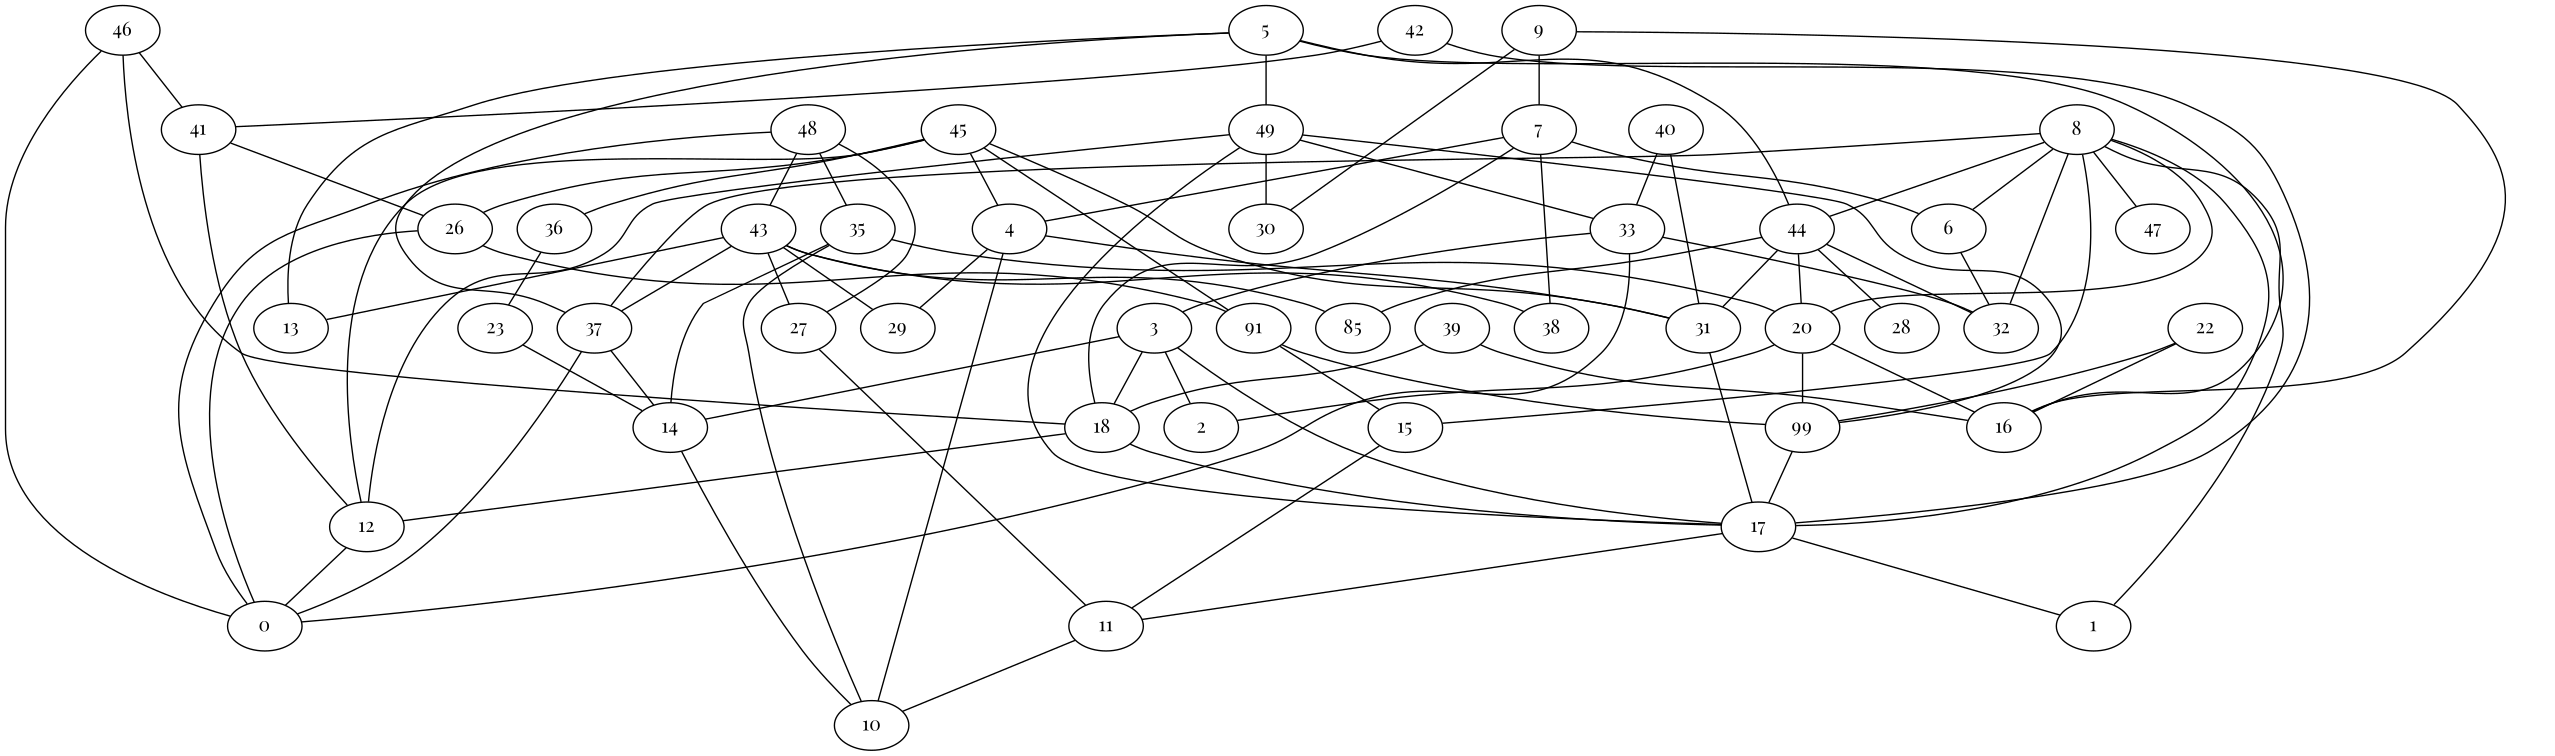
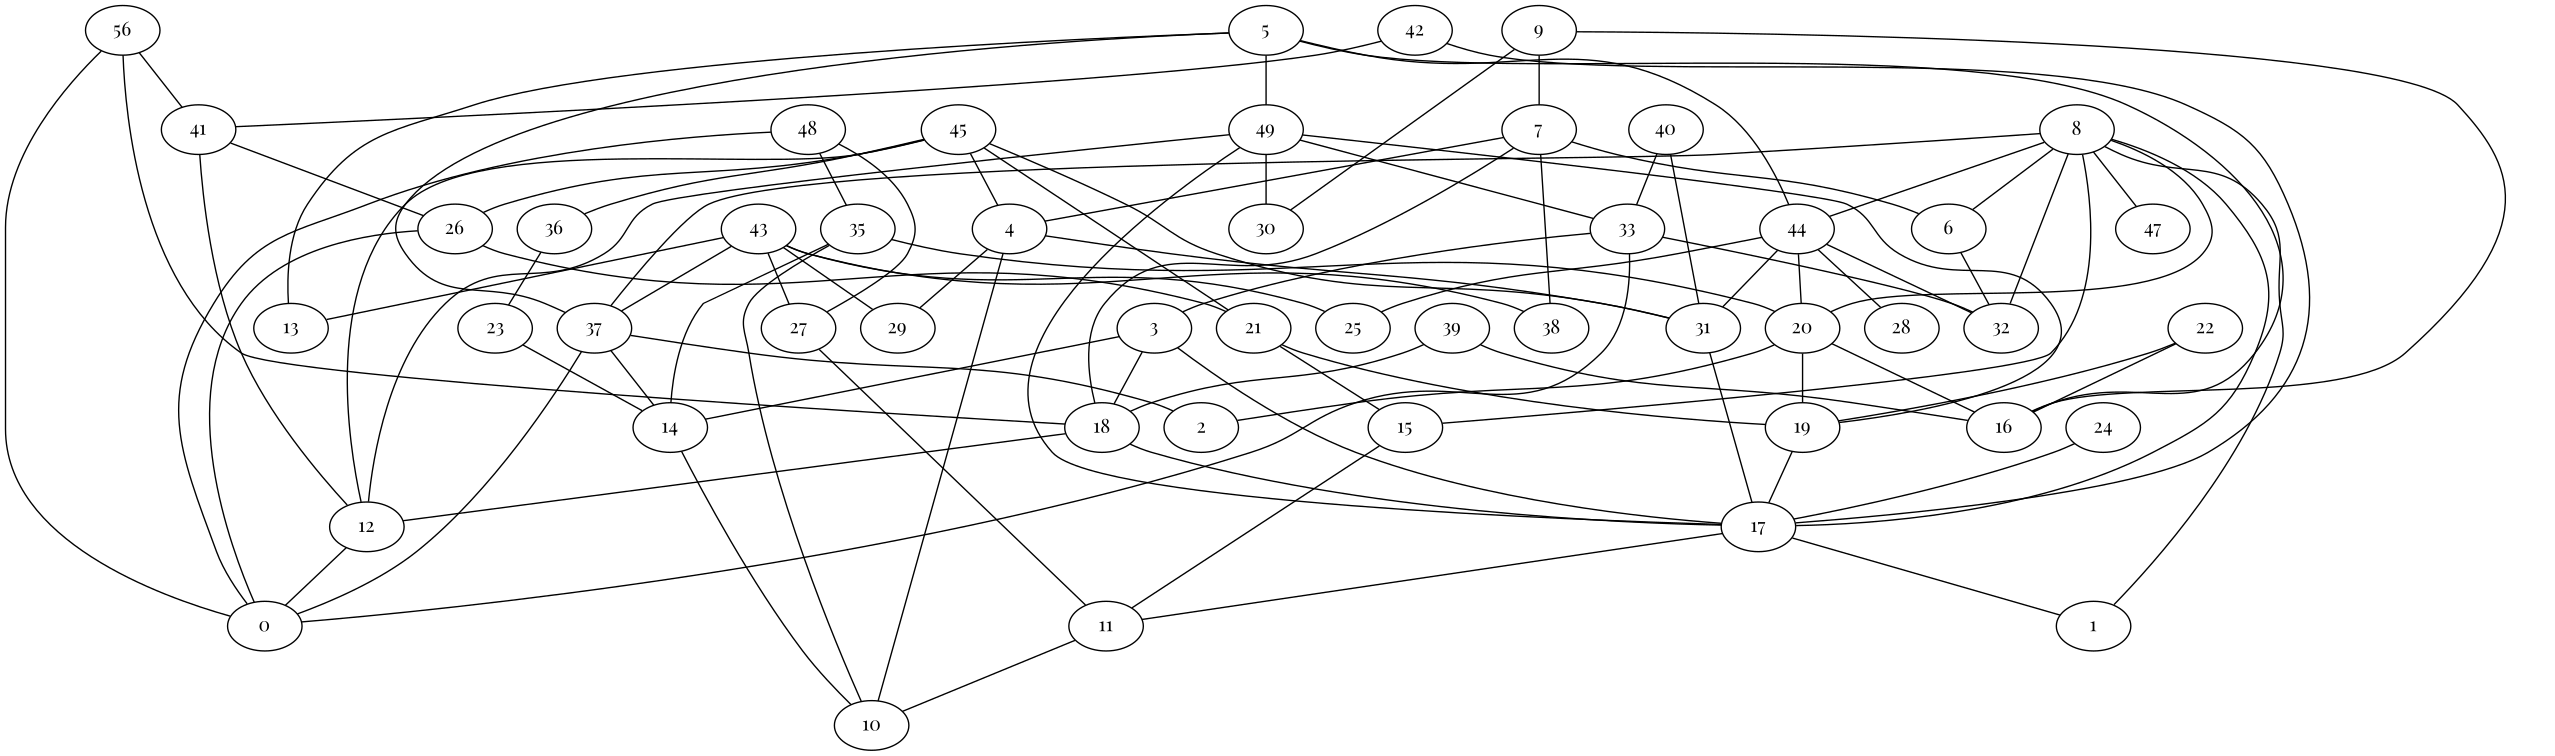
node "46": label "46" -> "56"
edge "48" -- "43": removed
node "91": label "91" -> "21"
node "85": label "85" -> "25"
edge "3" -- "2": now "37" -- "2"
node "99": label "99" -> "19"
node "24": added
